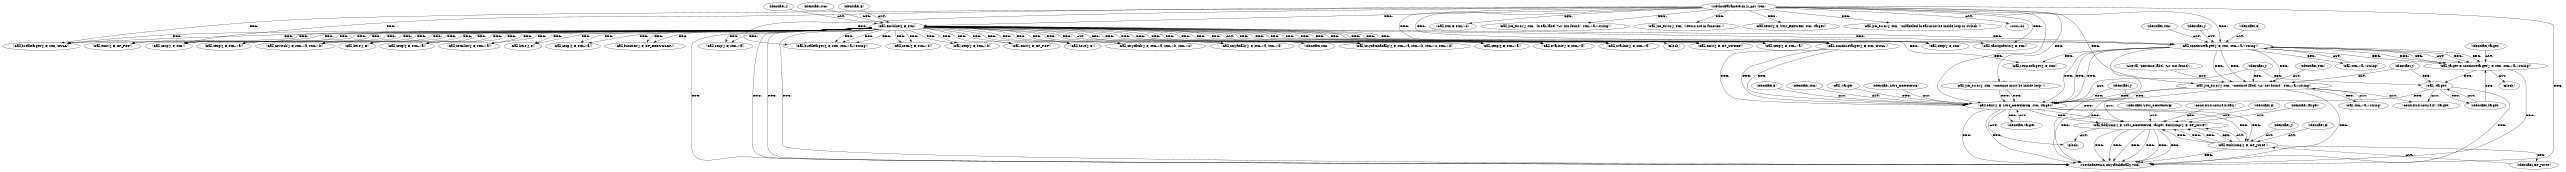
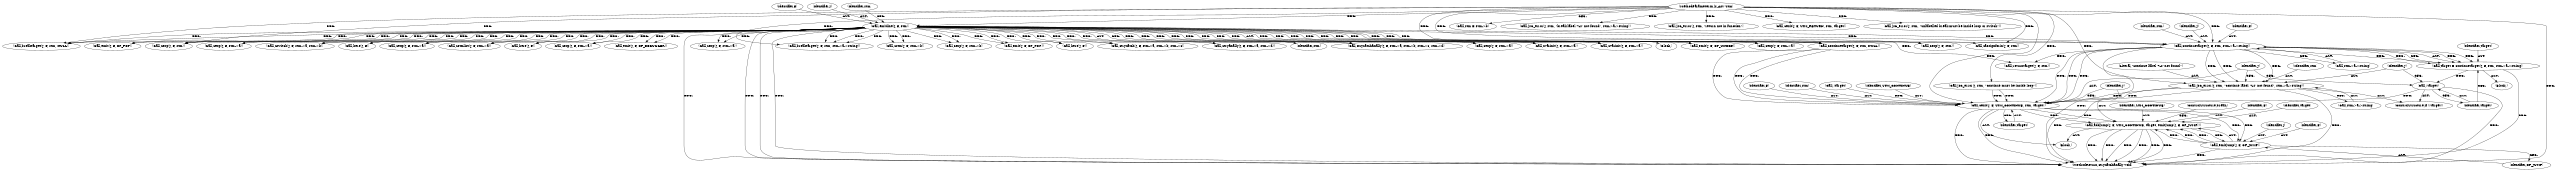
node "1000102": removed
node "(Call,function(J, F, OP_DEBUGGER))": label "(Call,function(J, F, OP_DEBUGGER))" -> "(Call,emit(J, F, OP_DEBUGGER))"
